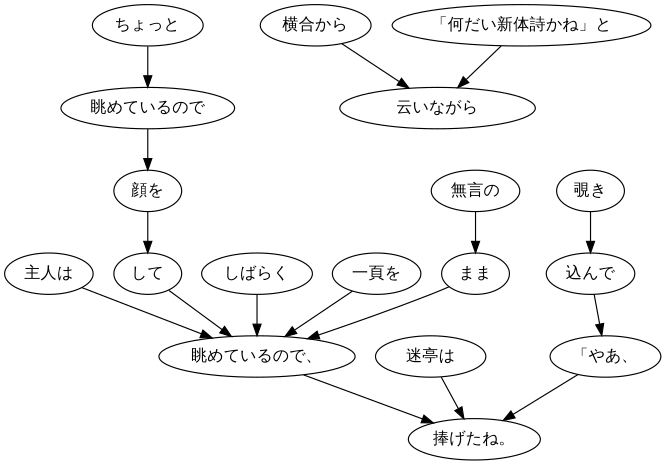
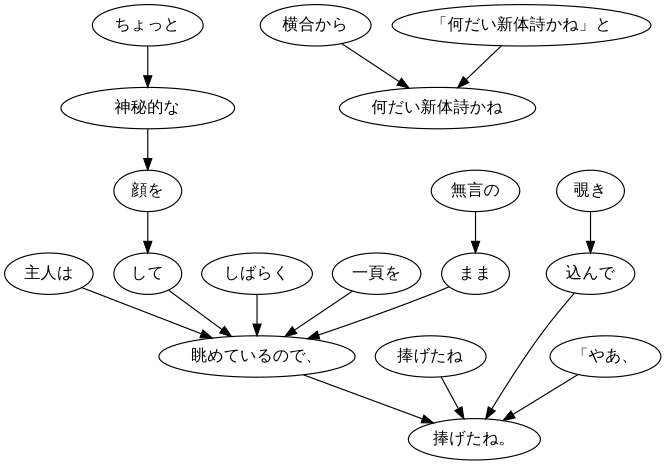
node "眺めているので": label "眺めているので" -> "神秘的な"
node "云いながら": label "云いながら" -> "何だい新体詩かね"
edge "込んで" -> "「やあ、": now "込んで" -> "捧げたね。"
node "迷亭は": label "迷亭は" -> "捧げたね"
